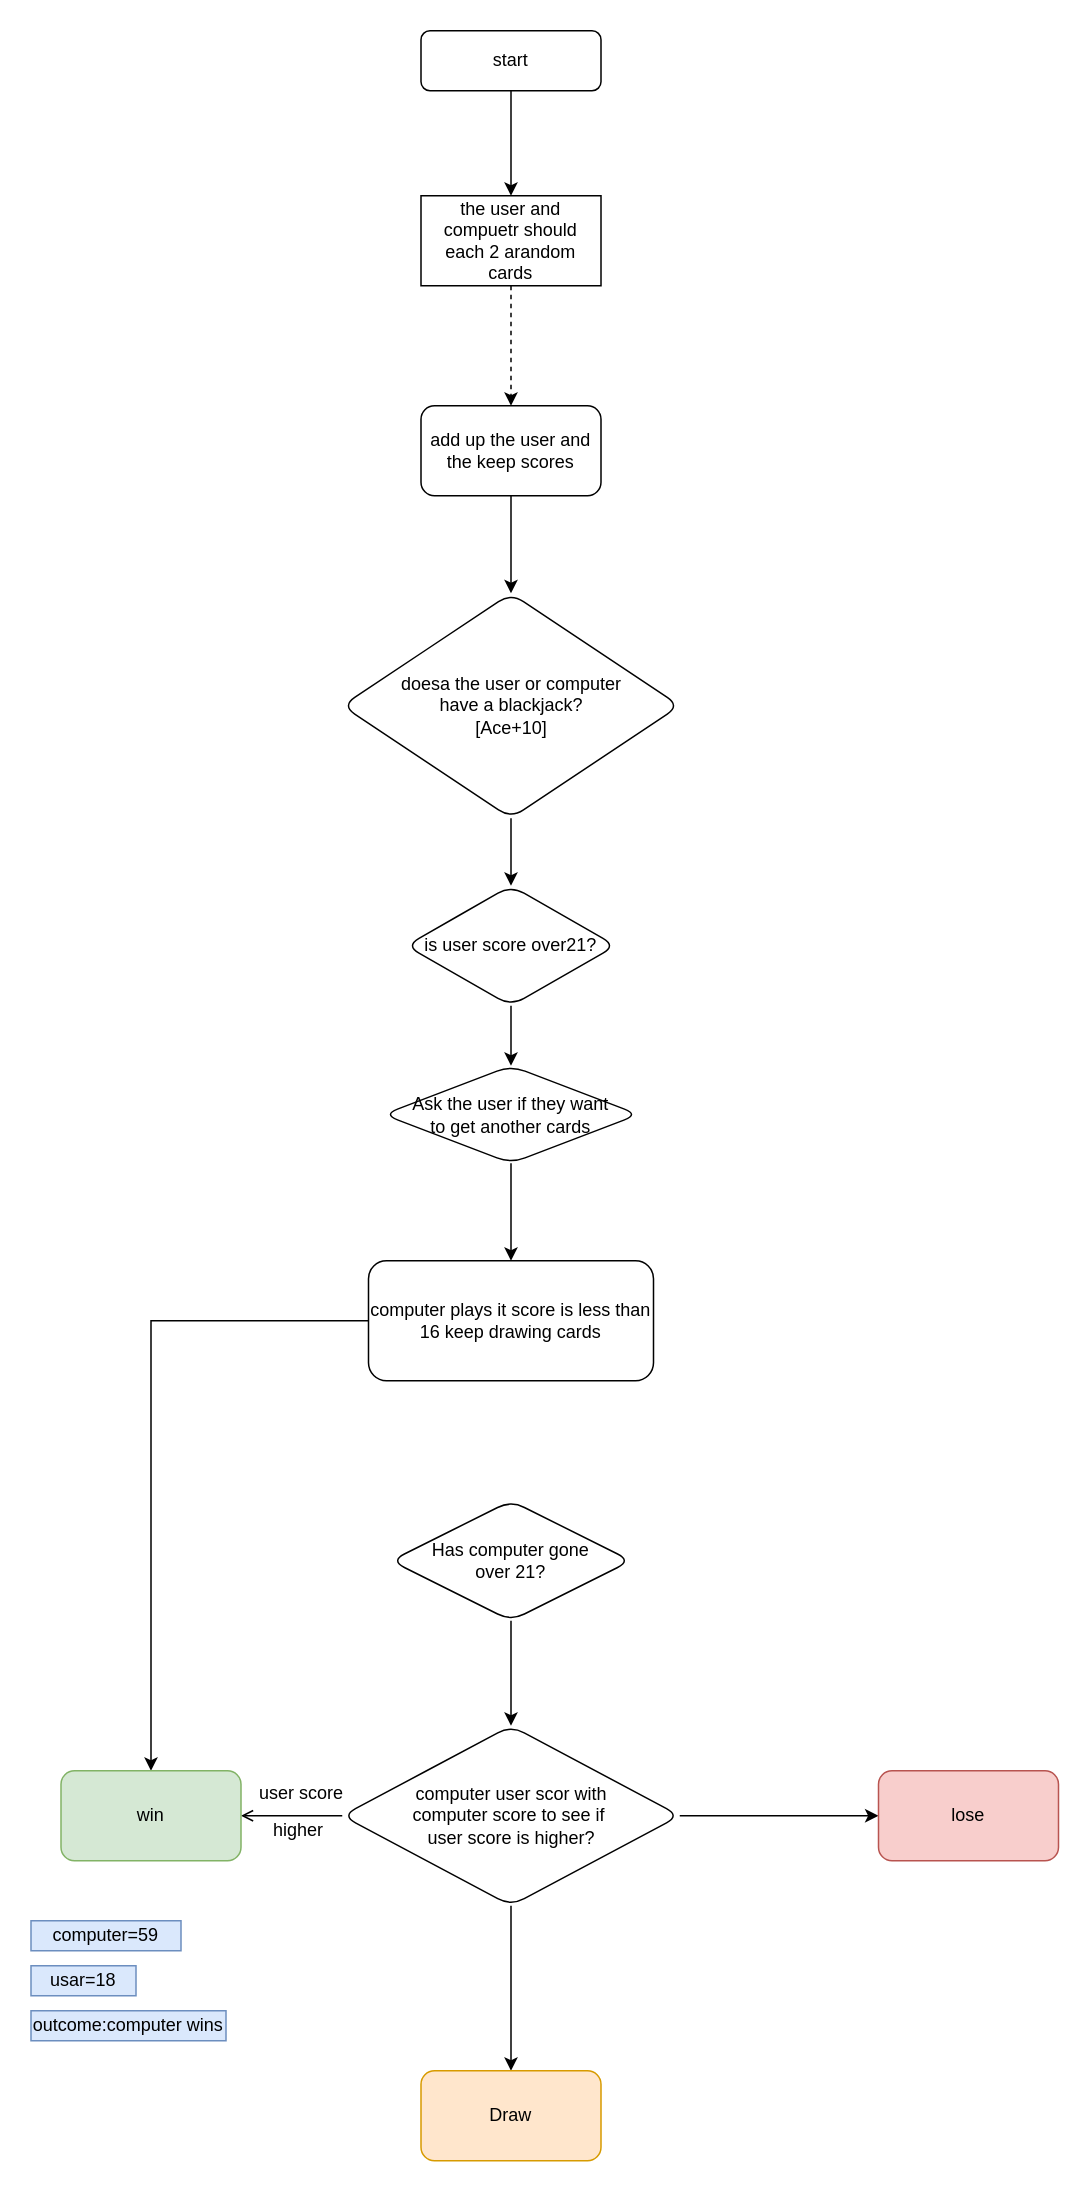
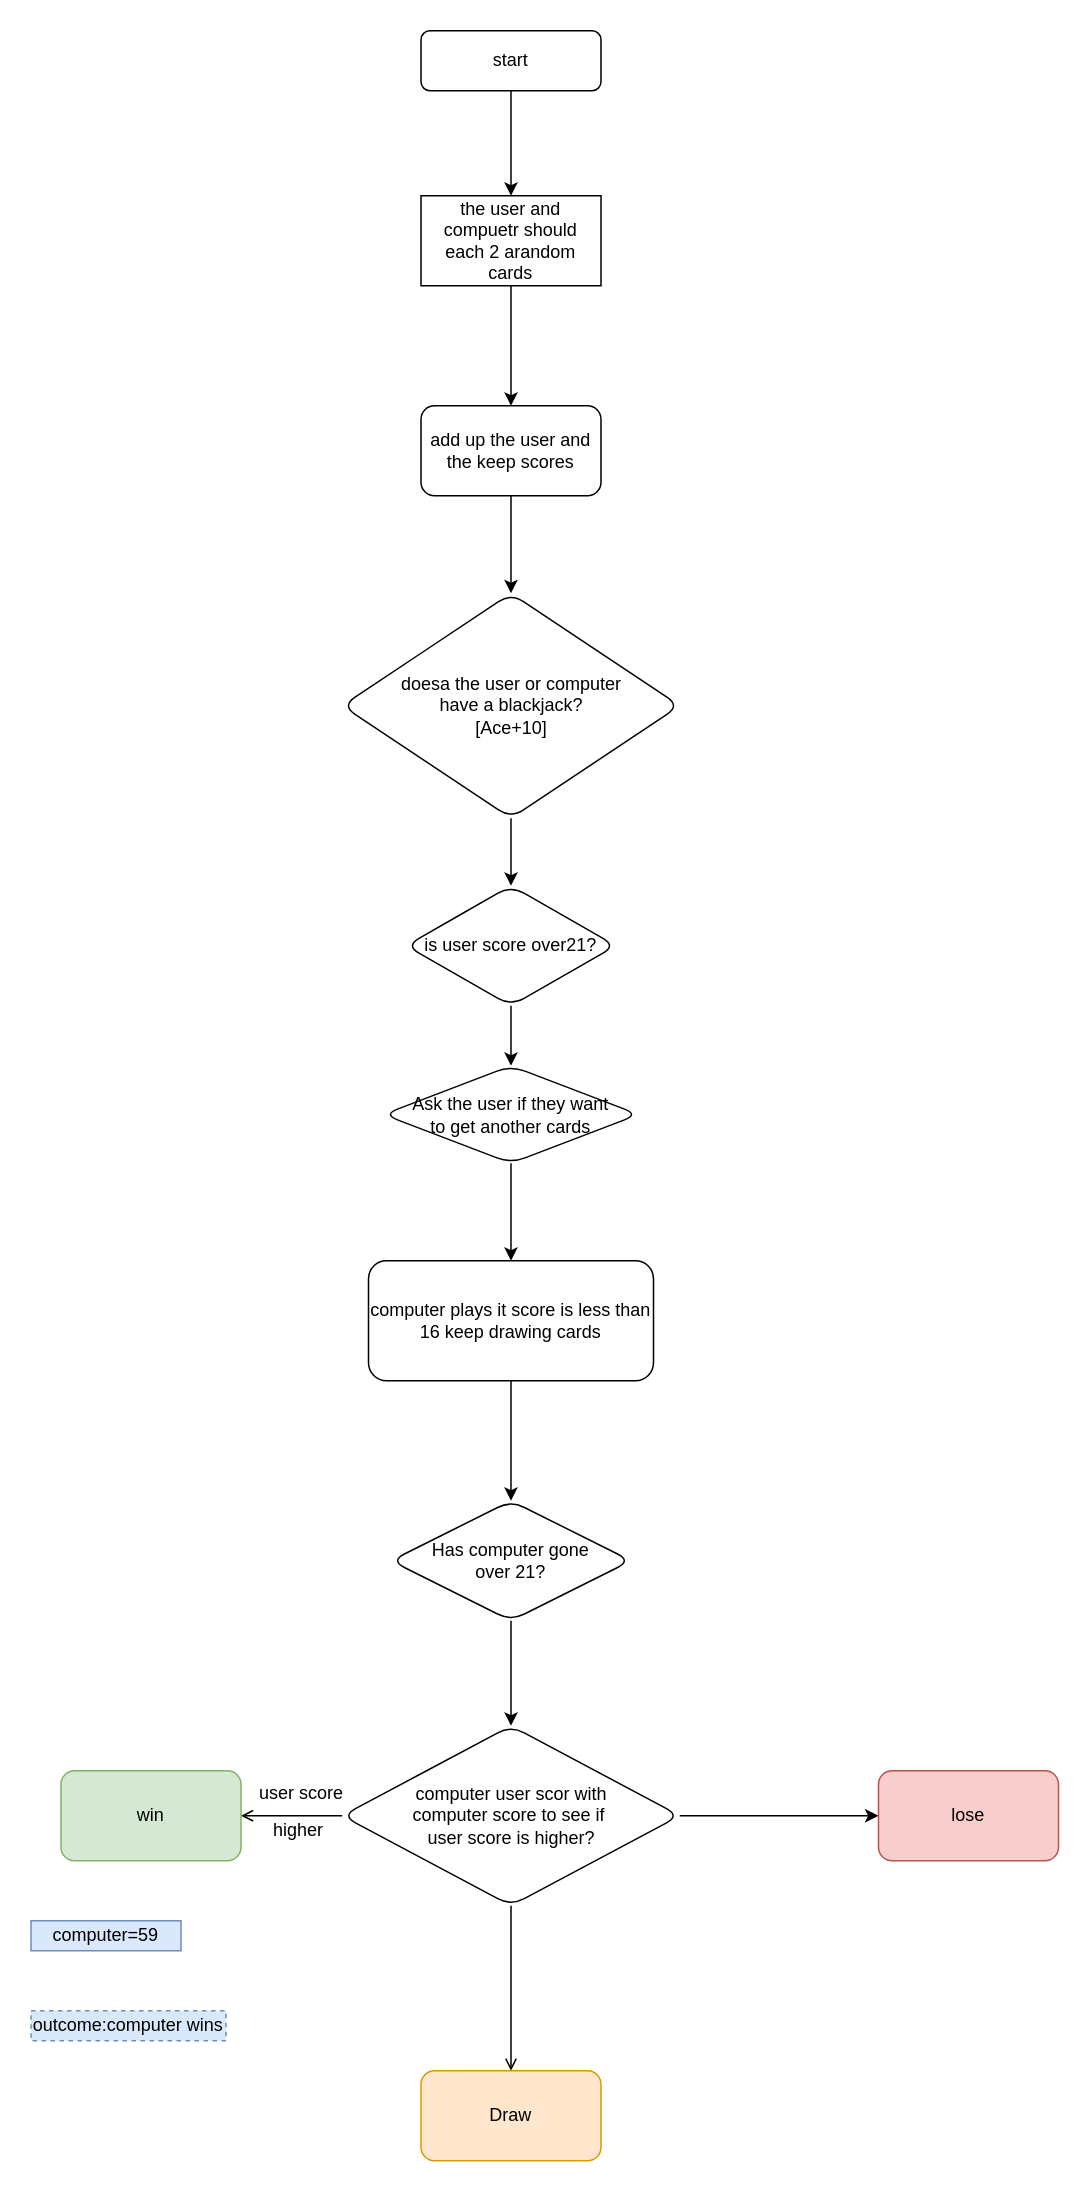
edge "the user and compuetr should each 2 arandom cards" -> "add up the user and the keep scores": style dashed -> solid
edge "computer plays it score is less than 16 keep drawing cards" -> "win": now "computer plays it score is less than 16 keep drawing cards" -> "Has computer gone over 21?"
node "usar=18": removed
node "outcome:computer wins": style solid -> dashed
edge "computer user scor with computer score to see if user score is higher?" -> "Draw": arrowhead classic -> open
